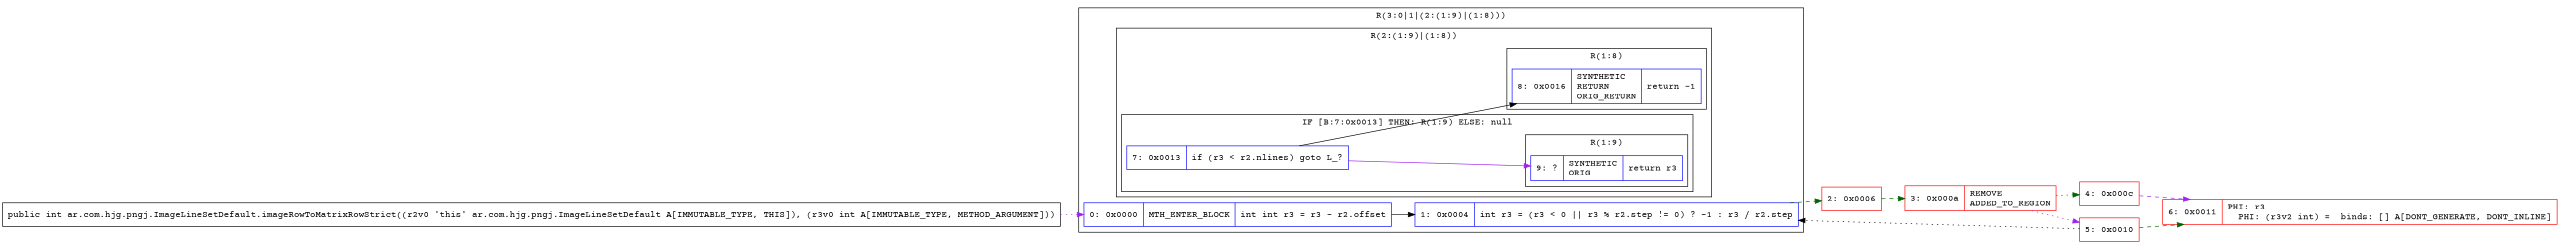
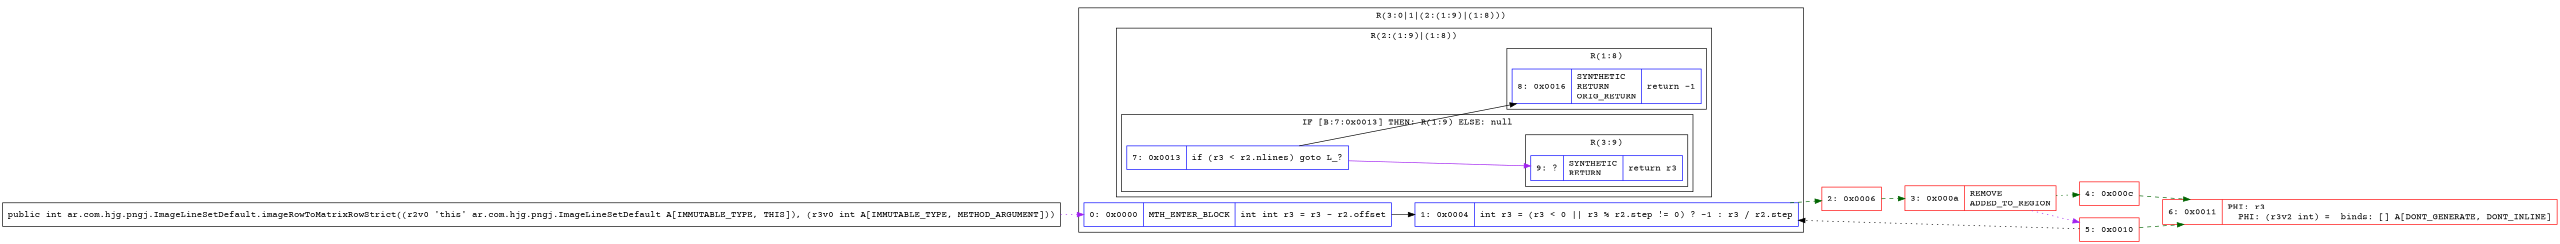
cluster "R(1:9)": label "R(1:9)" -> "R(3:9)"
node "9: ?": text "ORIG" -> "RETURN"
edge "4: 0x000c" -> "6: 0x0011": color purple -> darkgreen
